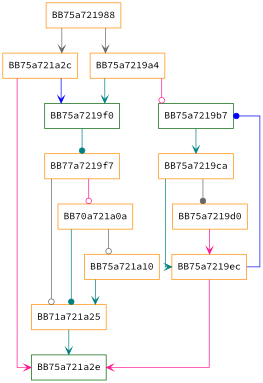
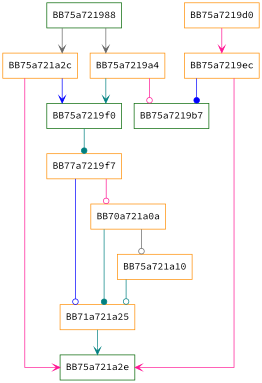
node "BB75a721988": color darkorange -> darkgreen
node "BB75a7219ca": removed
edge "BB77a7219f7" -> "BB71a721a25": color gray40 -> blue
edge "BB75a721a10" -> "BB71a721a25": arrowhead vee -> odot
